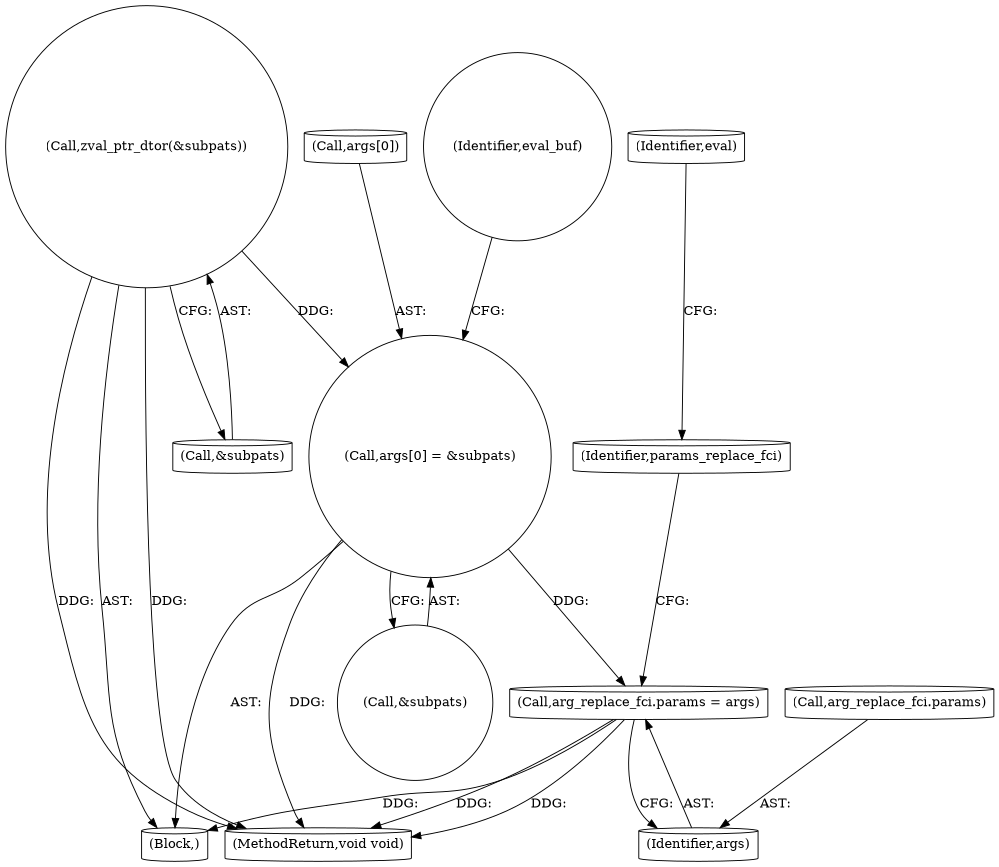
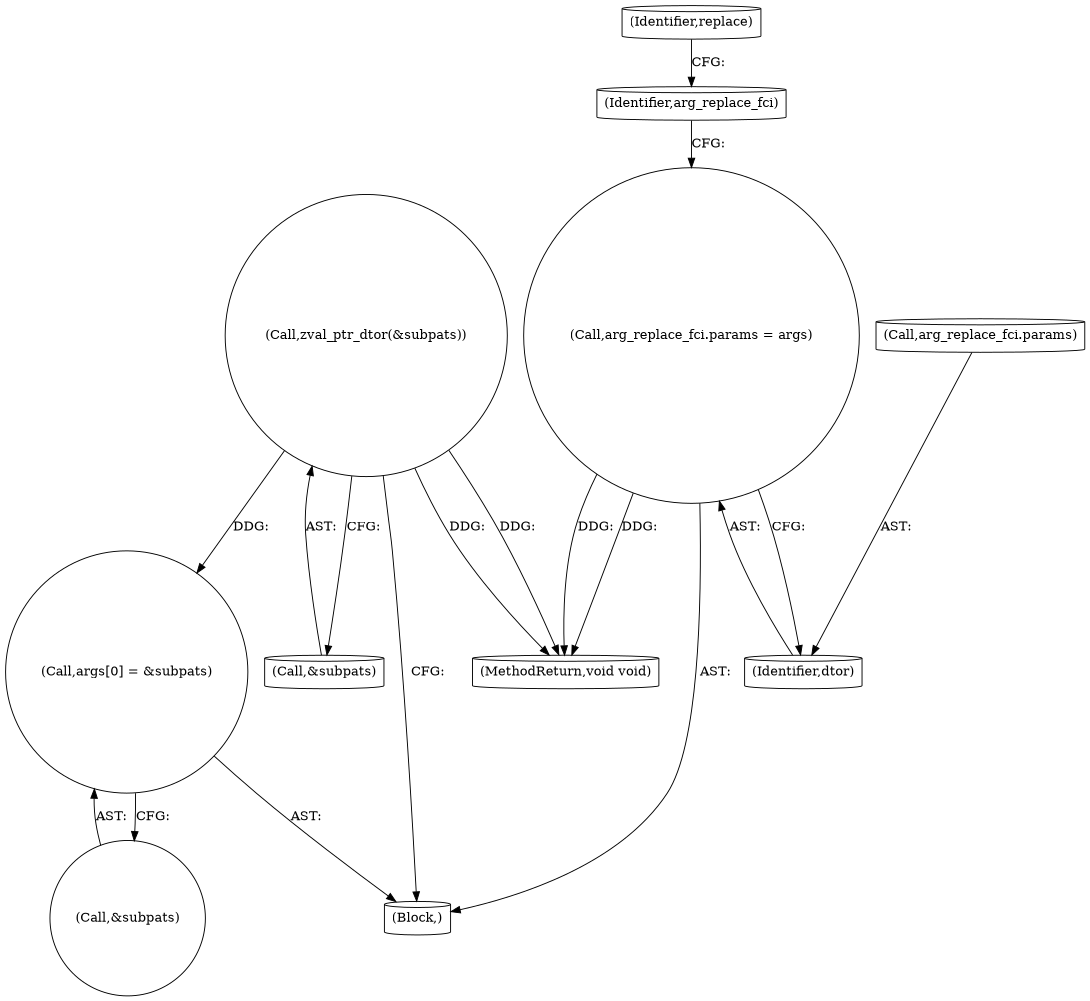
node "(Call,args[0])": removed
node "(Identifier,eval_buf)": removed
node "(Identifier,eval)": label "(Identifier,eval)" -> "(Identifier,replace)"
node "(Identifier,params_replace_fci)": label "(Identifier,params_replace_fci)" -> "(Identifier,arg_replace_fci)"
edge "(Call,zval_ptr_dtor(&subpats))" -> "(Block,)": label "AST: " -> "CFG: "
edge "(Call,args[0] = &subpats)" -> "(Call,arg_replace_fci.params = args)": removed, label "DDG:"
edge "(Call,args[0] = &subpats)" -> "(MethodReturn,void void)": removed, label "DDG:"
node "(Call,arg_replace_fci.params = args)": shape cylinder -> circle
edge "(Call,arg_replace_fci.params = args)" -> "(Block,)": label "DDG: " -> "AST: "
node "(Identifier,args)": label "(Identifier,args)" -> "(Identifier,dtor)"
